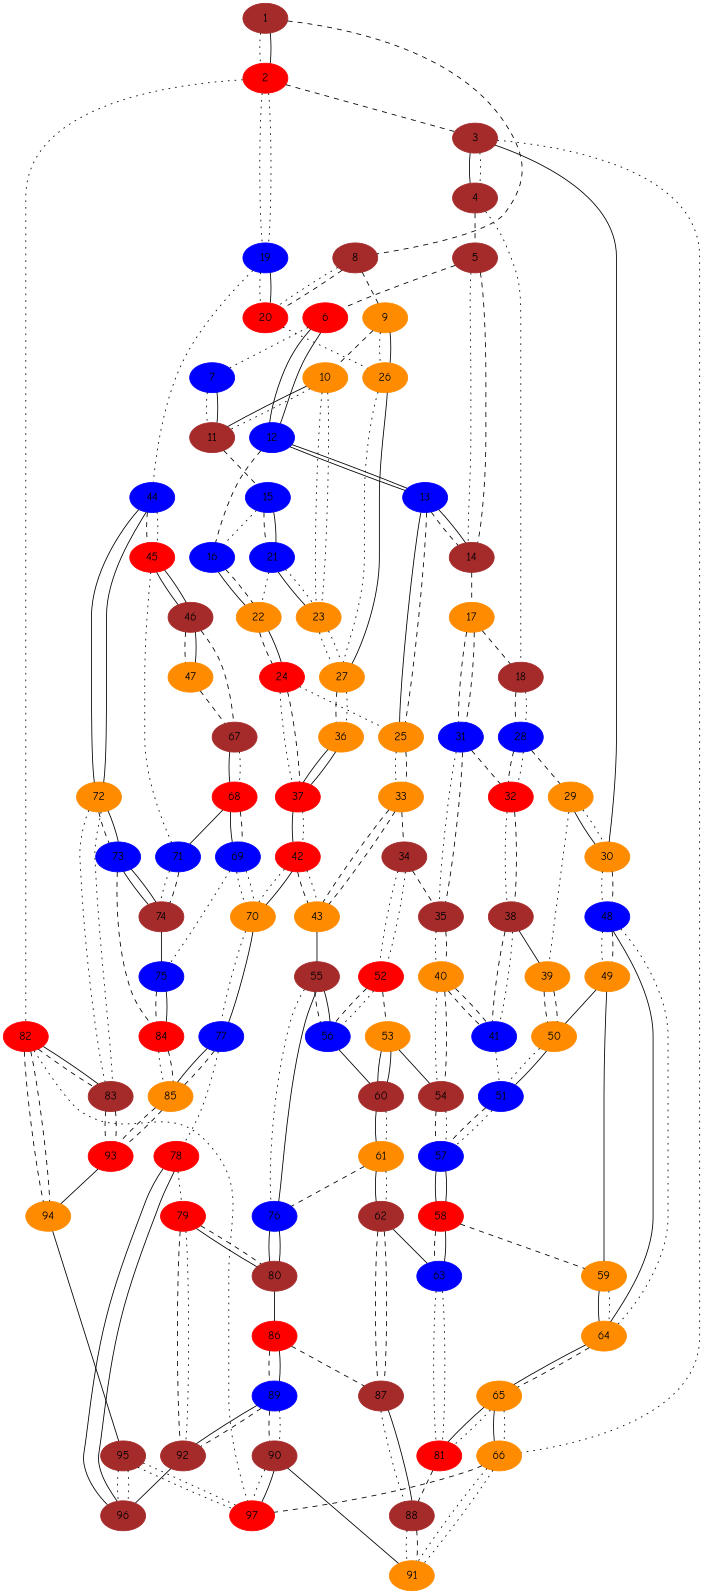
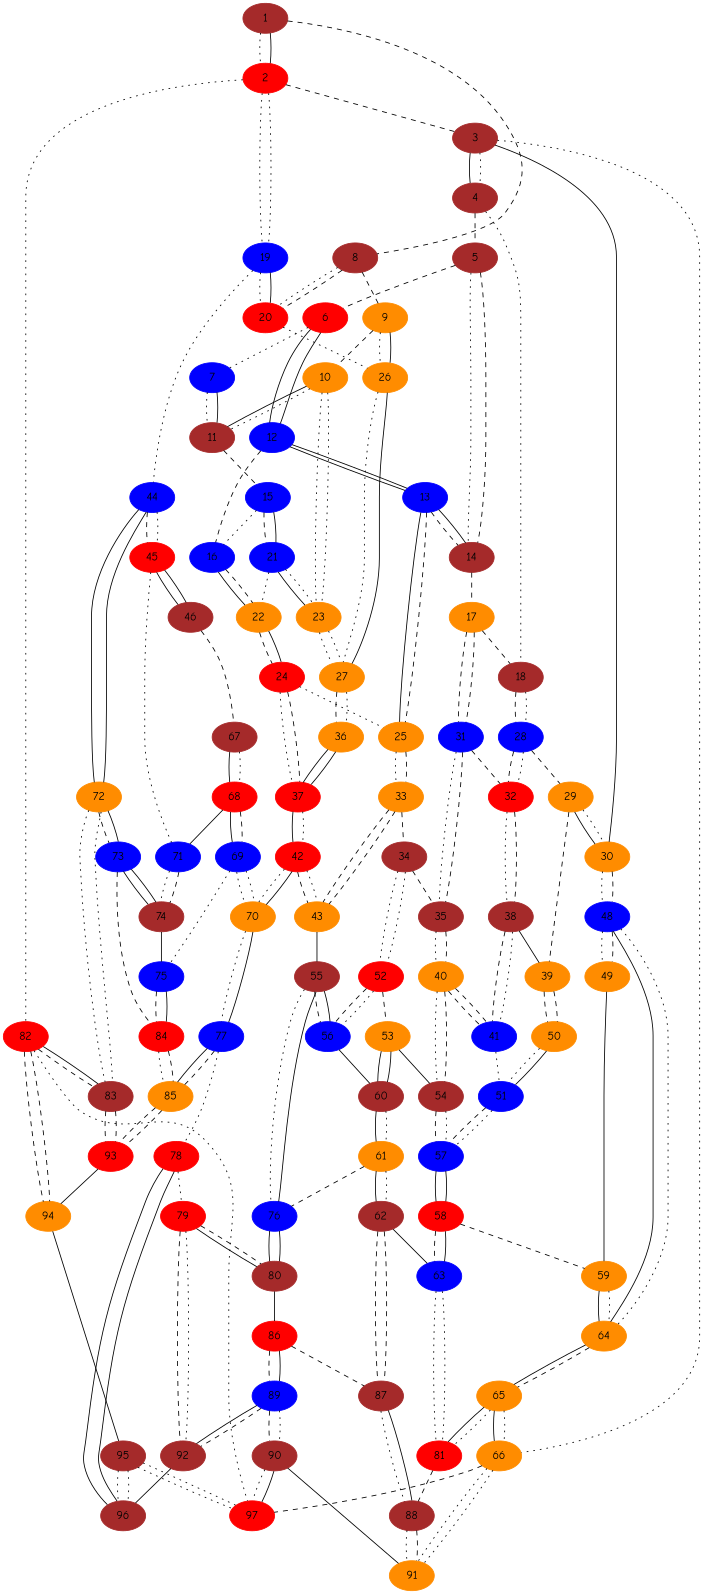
node "47": removed
edge "29" -- "39": style dotted -> dashed
edge "49" -- "50": removed
